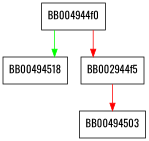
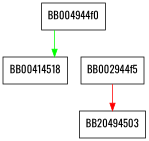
edge "BB004944f0" -> "BB002944f5": removed
node "BB00494518": label "BB00494518" -> "BB00414518"
node "BB00494503": label "BB00494503" -> "BB20494503"
